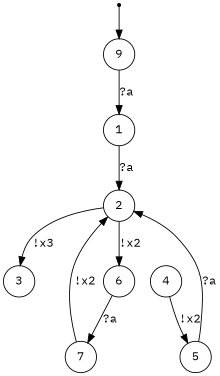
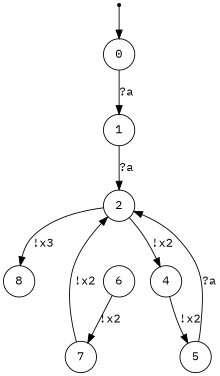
node "9": label "9" -> "0"
edge "2" -> "6": now "2" -> "4"
node "3": label "3" -> "8"
edge "6" -> "7": label "?a" -> "!x2"
